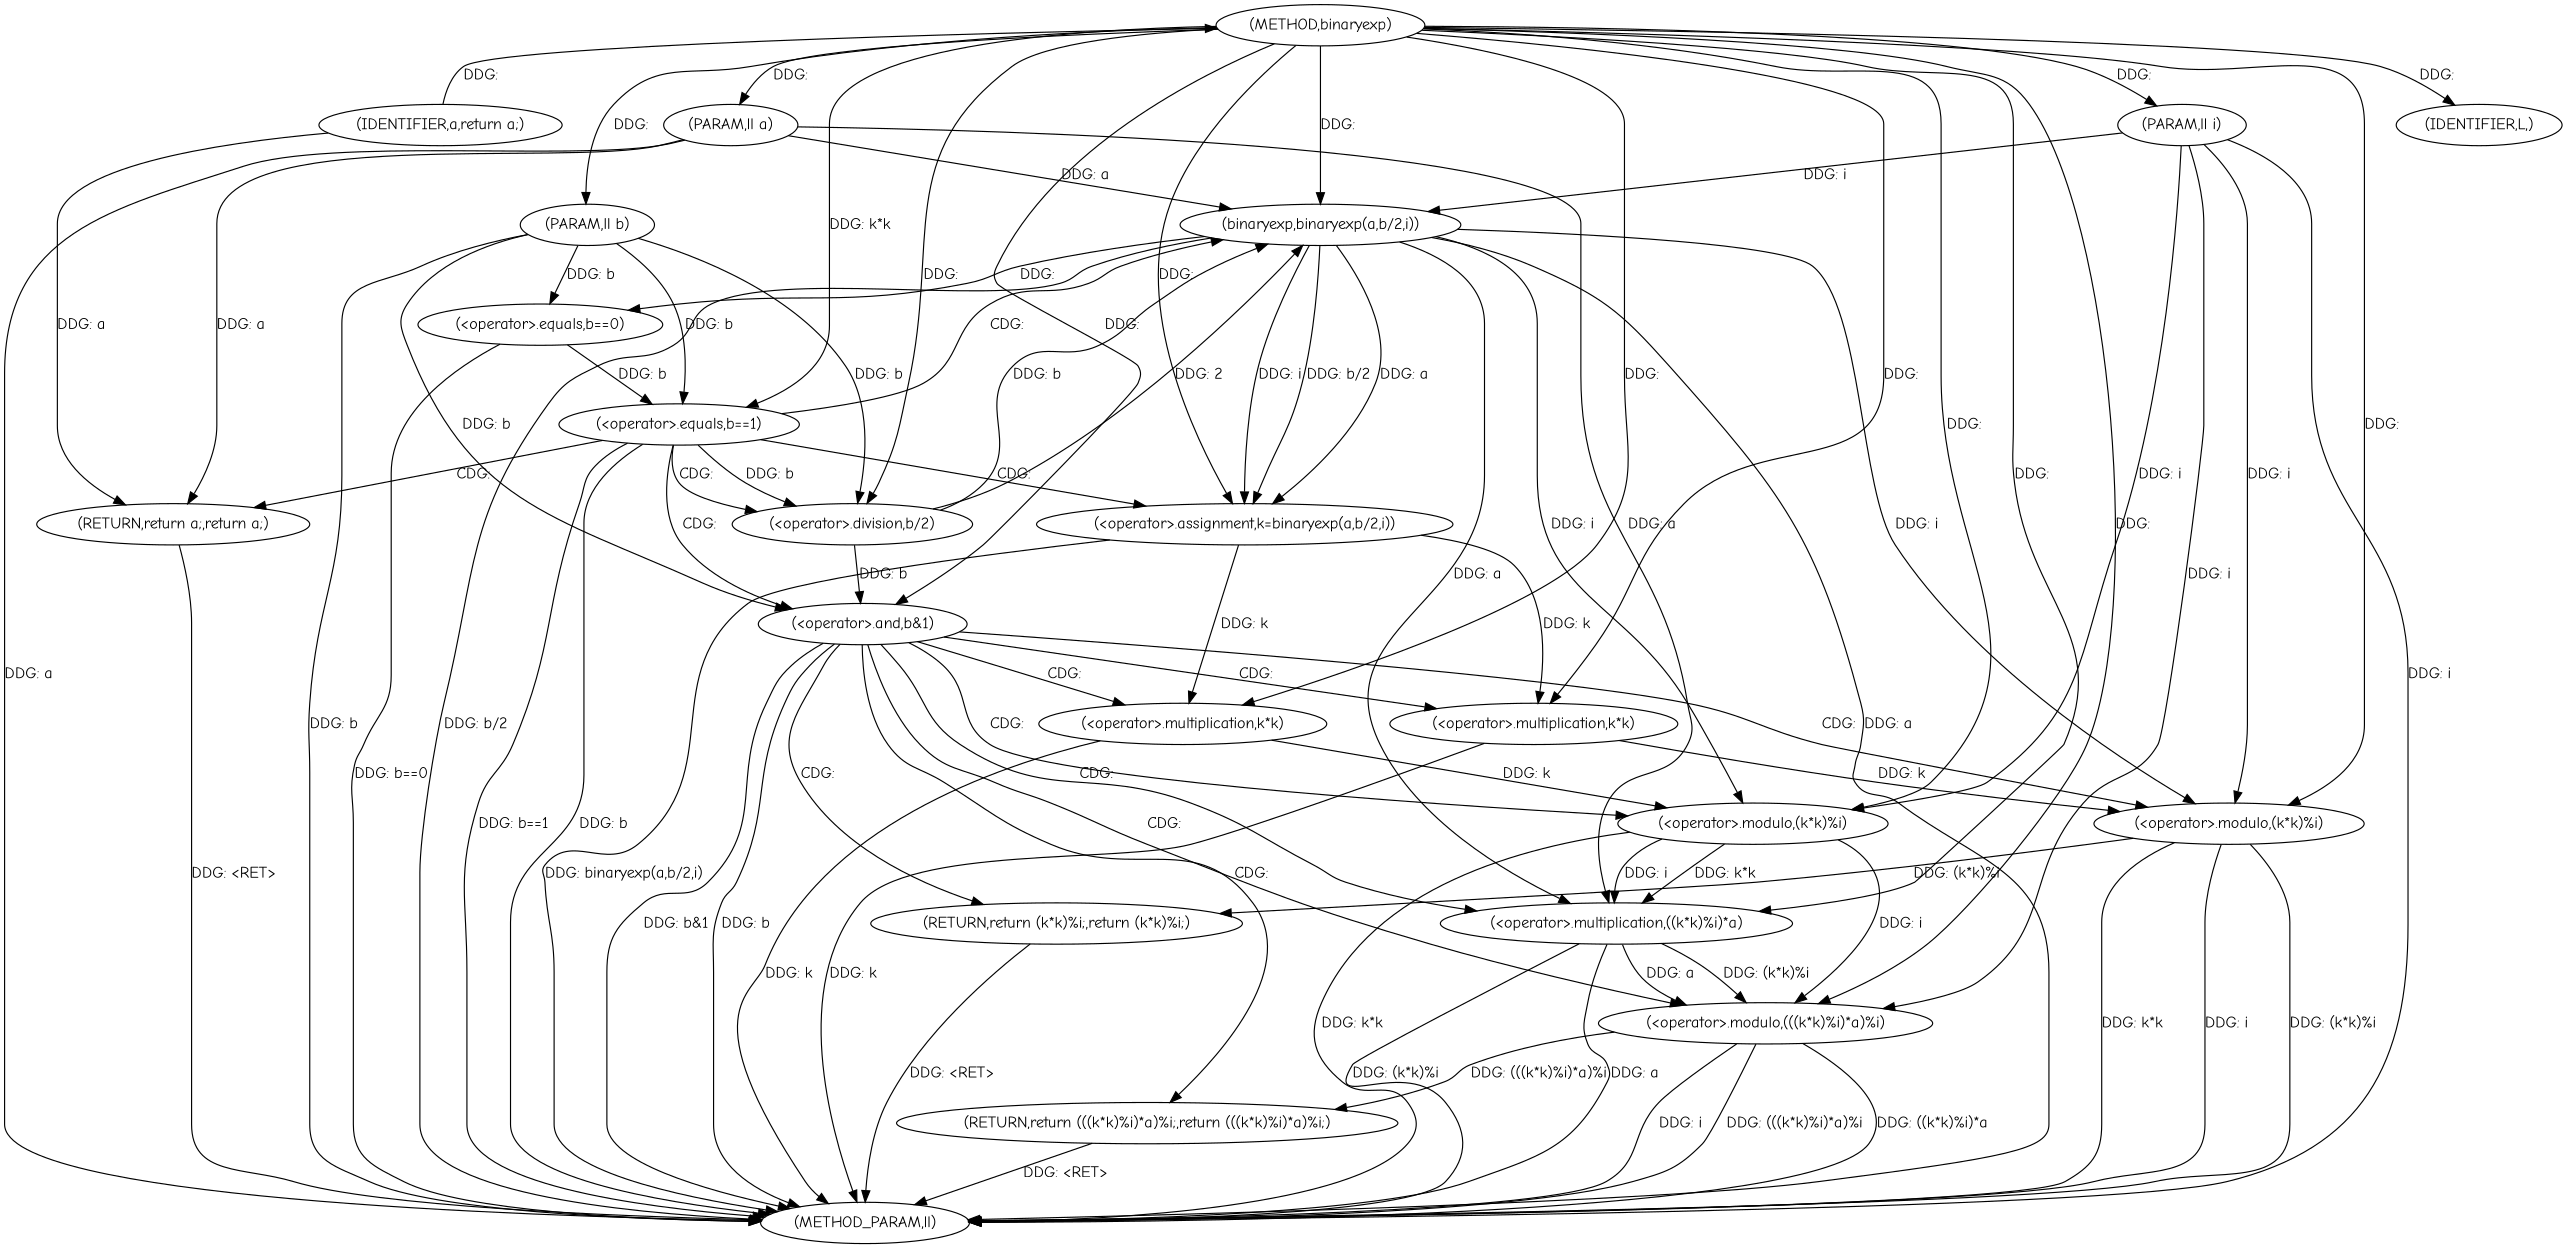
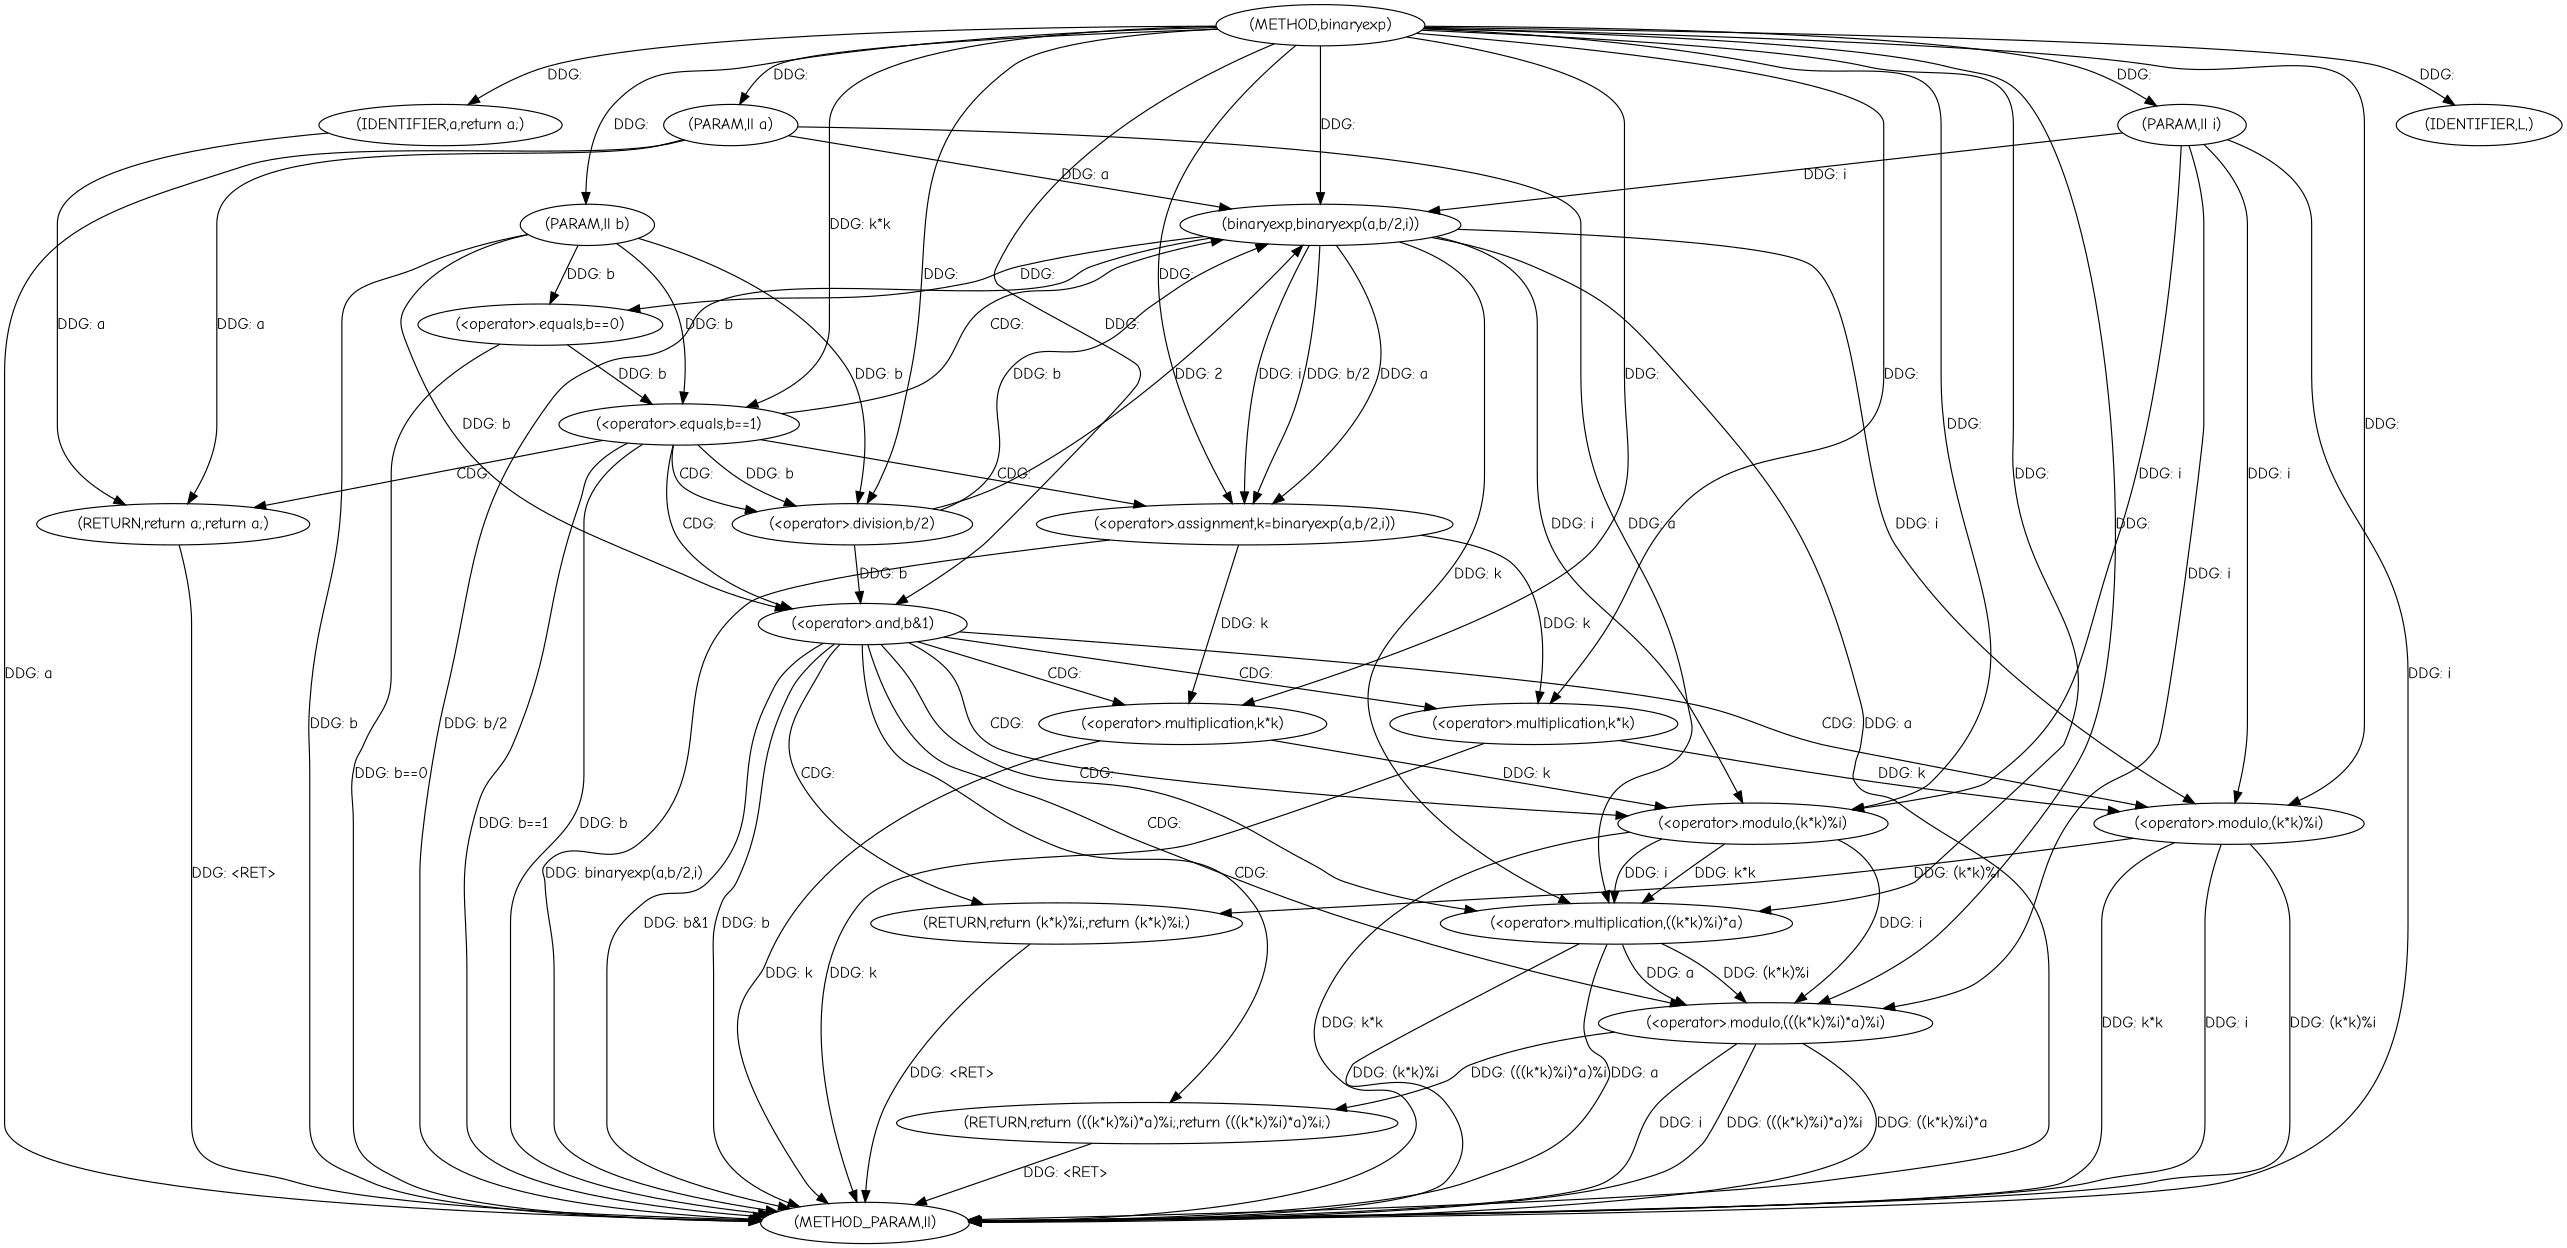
edge "(IDENTIFIER,a,return a;)" -> "(METHOD,binaryexp)": reversed
edge "(binaryexp,binaryexp(a,b/2,i))" -> "(<operator>.multiplication,((k*k)%i)*a)": label "DDG: a" -> "DDG: k"
